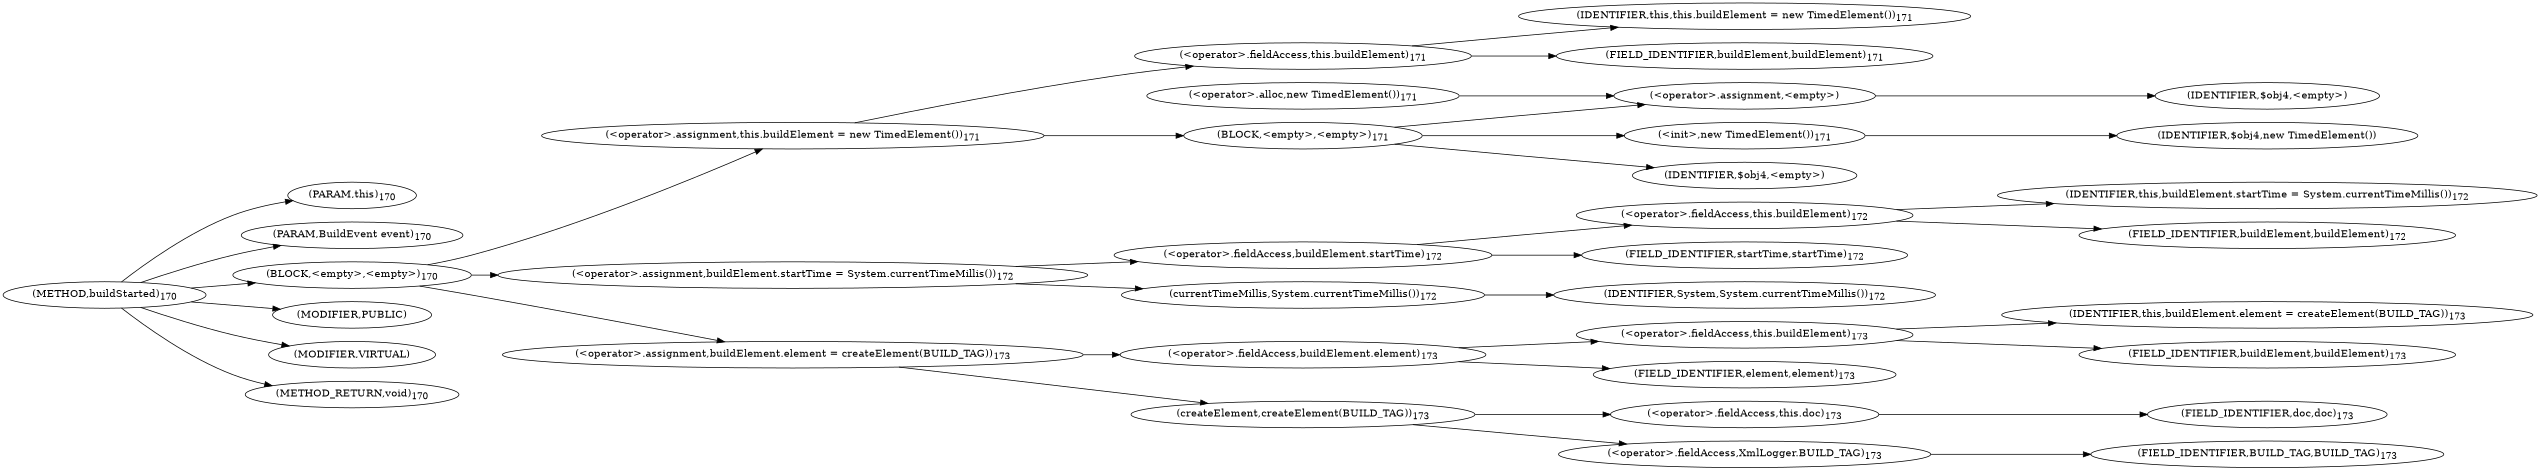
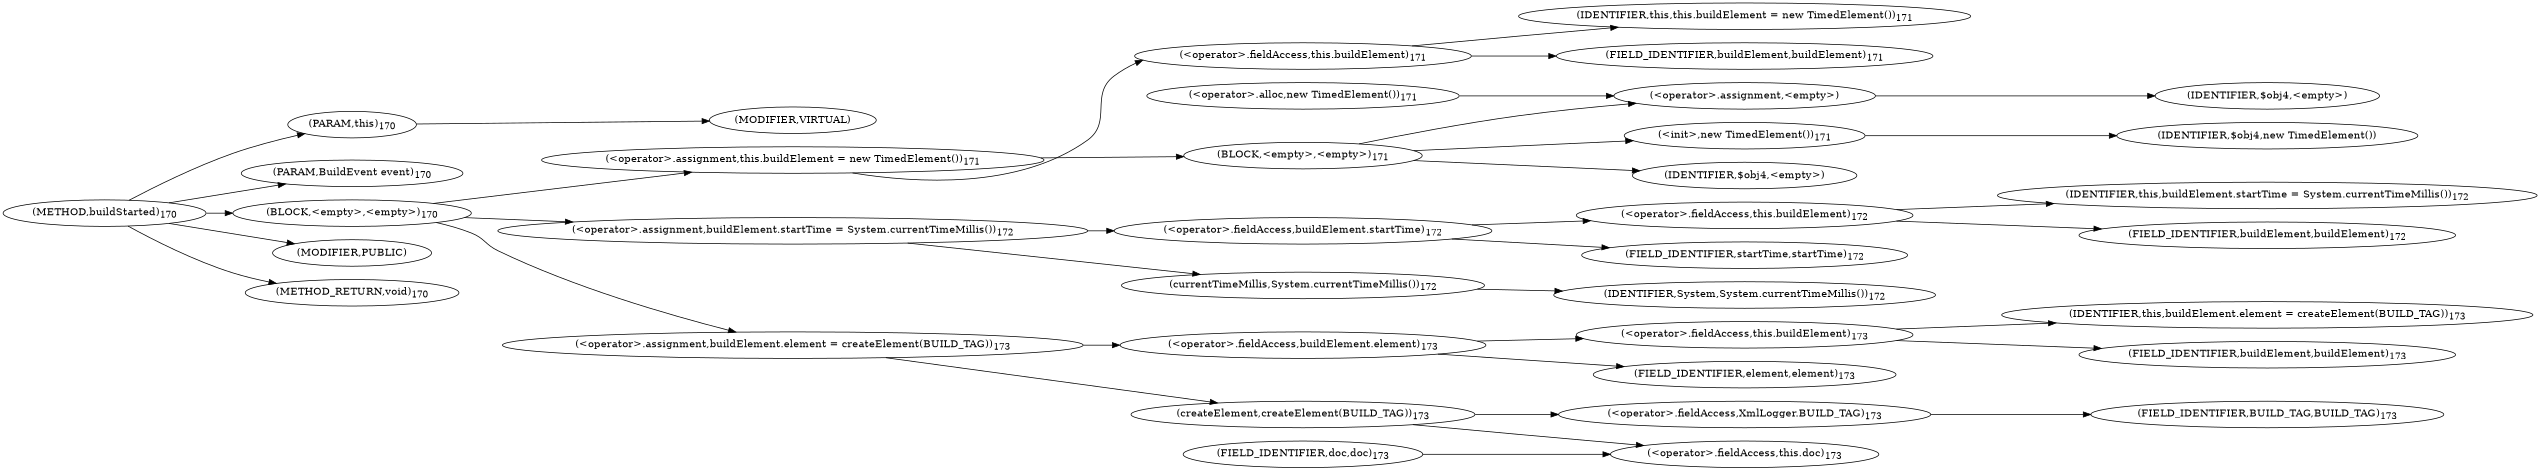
edge "(METHOD,buildStarted)" -> "(MODIFIER,VIRTUAL)": now "(PARAM,this)" -> "(MODIFIER,VIRTUAL)"
edge "(<operator>.fieldAccess,this.doc)" -> "(FIELD_IDENTIFIER,doc,doc)": reversed
